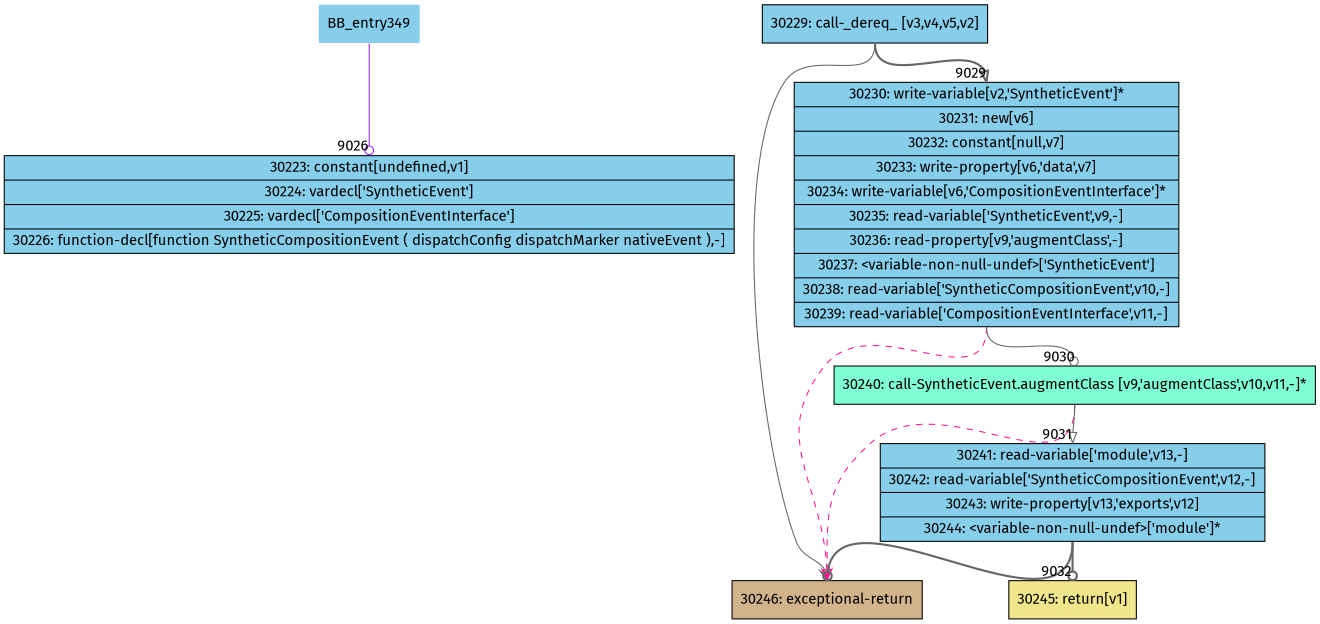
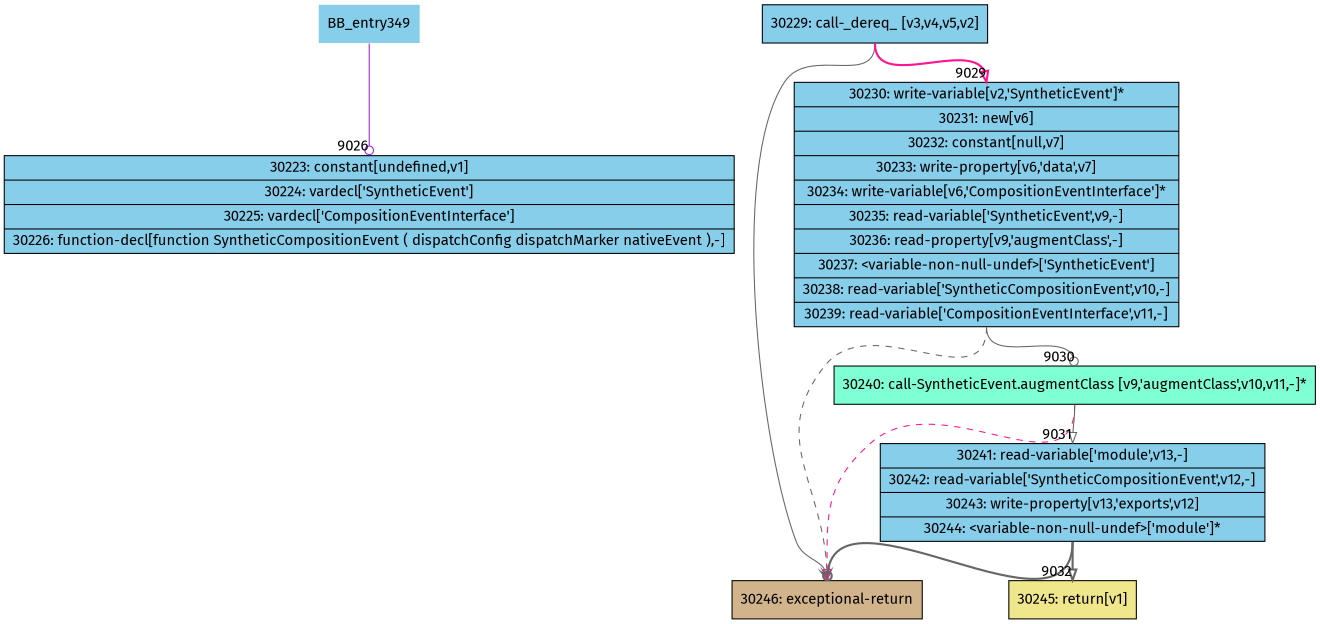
edge "30229: call-_dereq_ [v3,v4,v5,v2]" -> "30230: write-variable[v2,'SyntheticEvent']*": color gray40 -> deeppink
edge "30230: write-variable[v2,'SyntheticEvent']*" -> "30246: exceptional-return": color deeppink -> gray40
edge "30241: read-variable['module',v13,-]" -> "30245: return[v1]": arrowhead odot -> onormal
